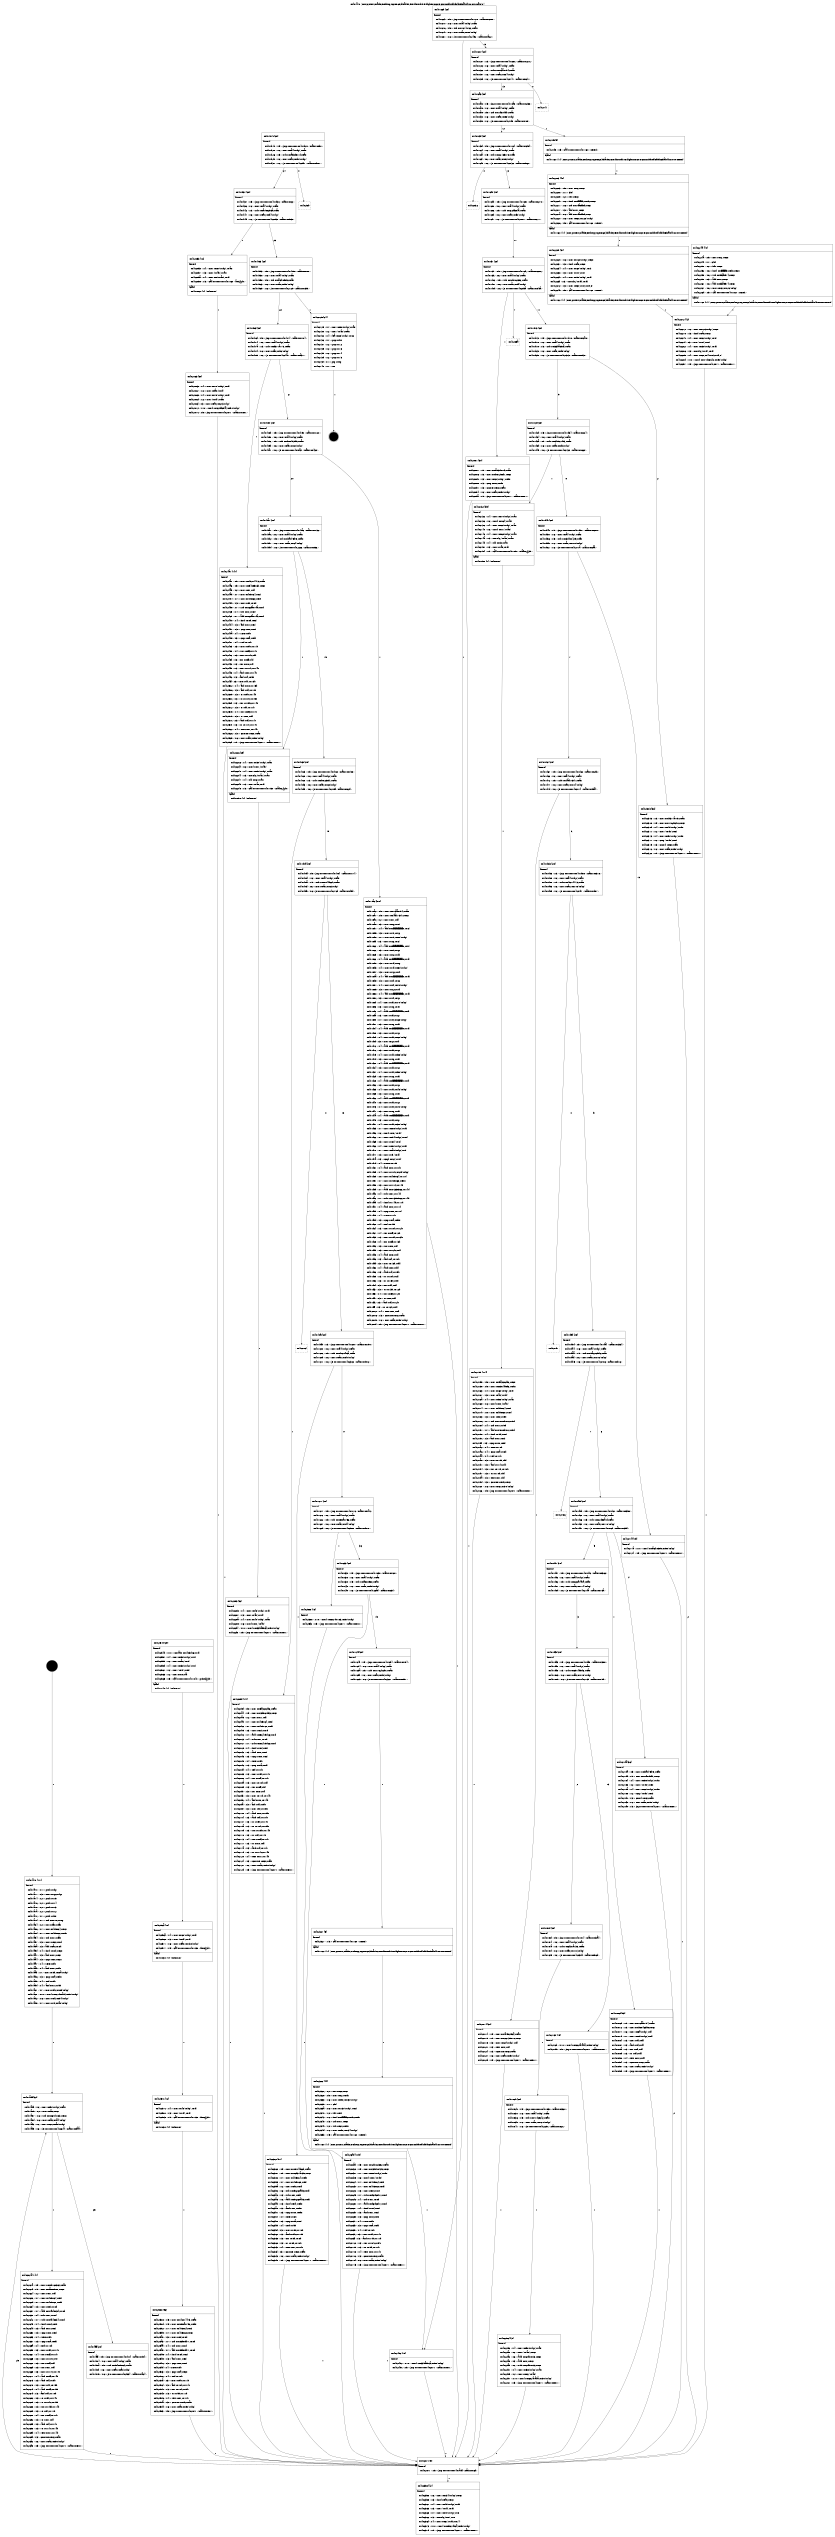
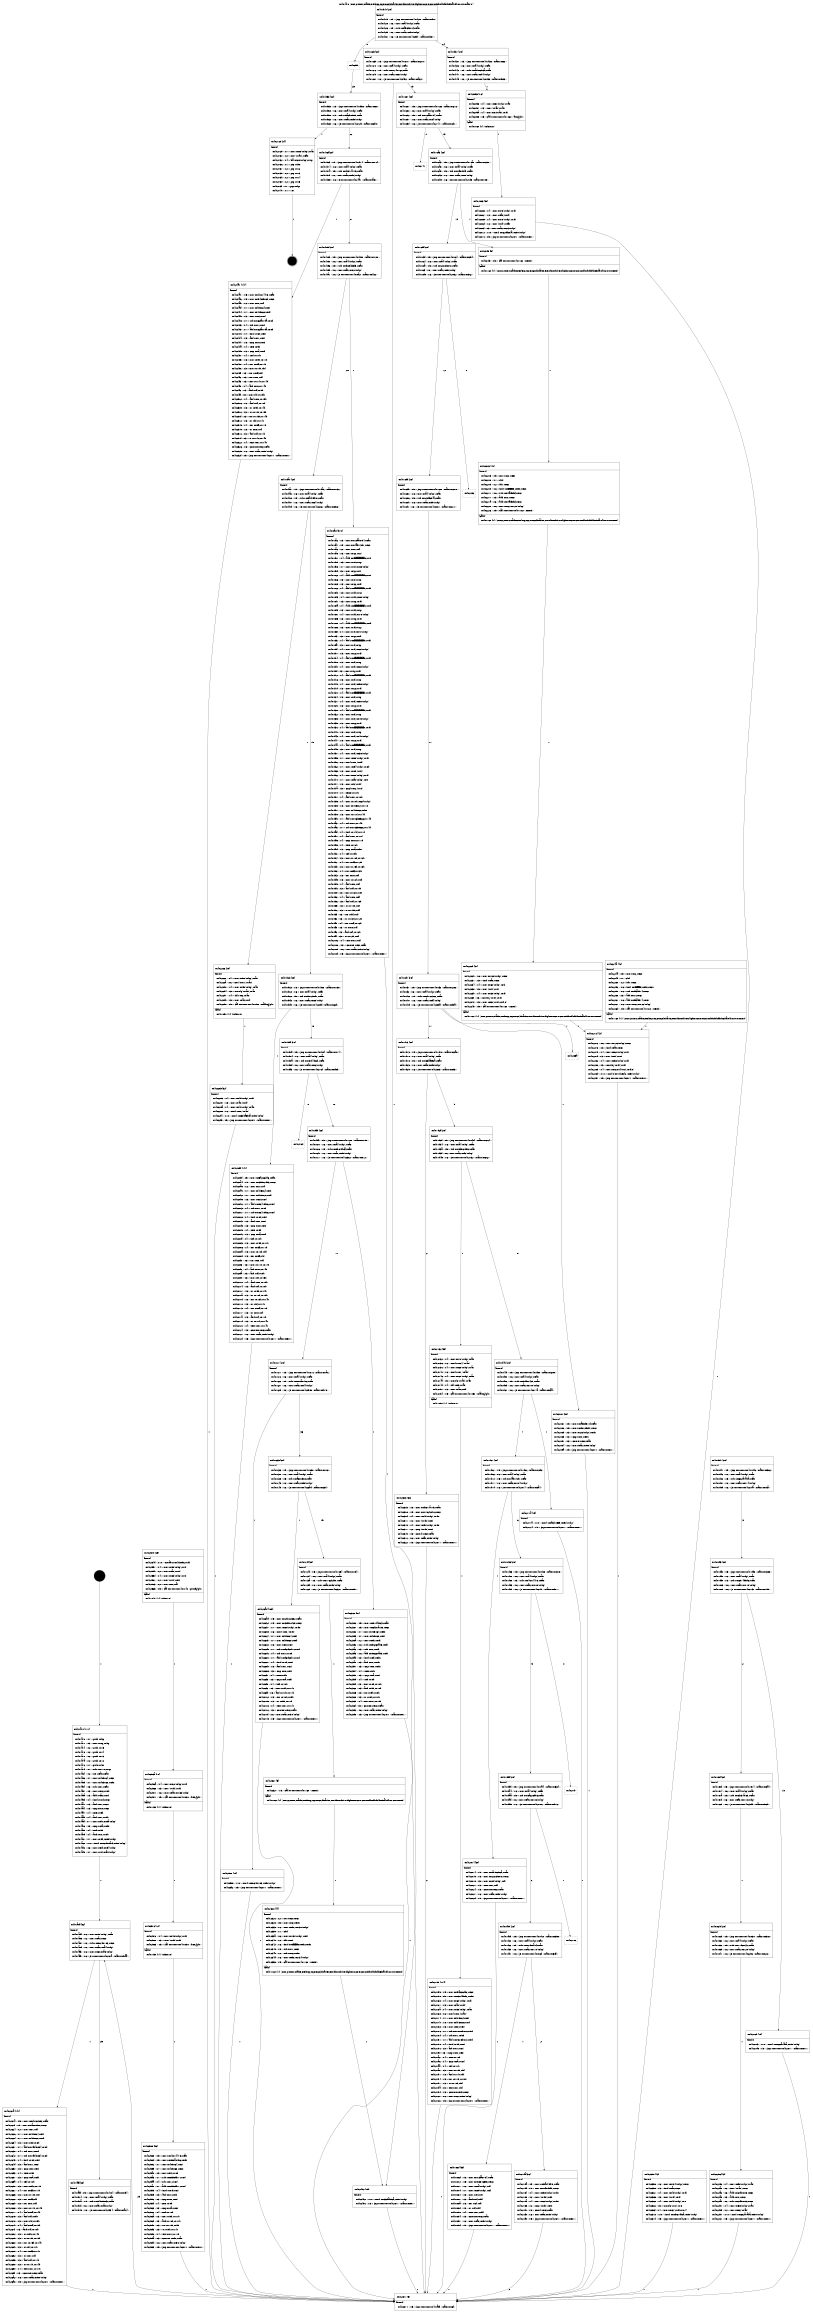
edge "0x401b37 [28]" -> "0x401b53 [28]": now "0x4025f7" -> "0x401b53 [28]"
edge "0x401d4b [28]" -> "0x40271a [15]": label " 13" -> " 1"
edge "0x401dbb [28]" -> "0x401dd7 [28]": removed, label "5"
edge "0x402871 [5]" -> "0x402358 [42]": reversed
